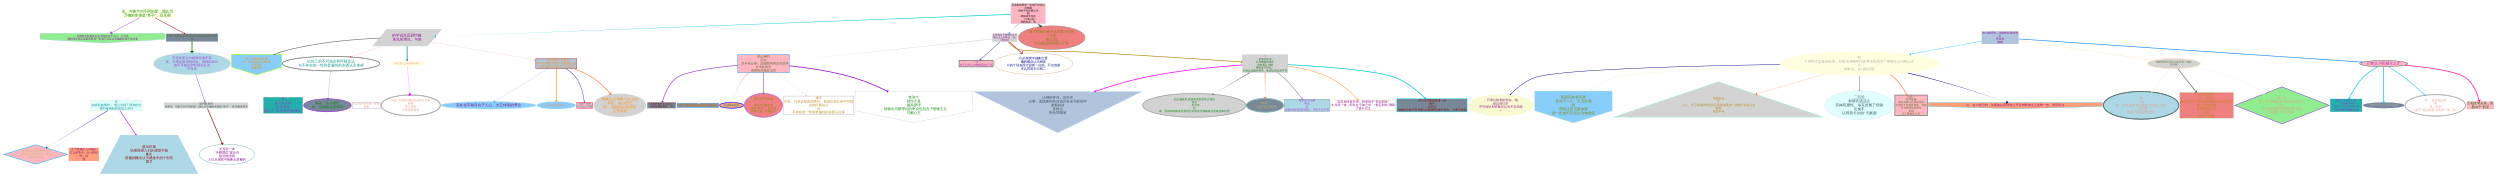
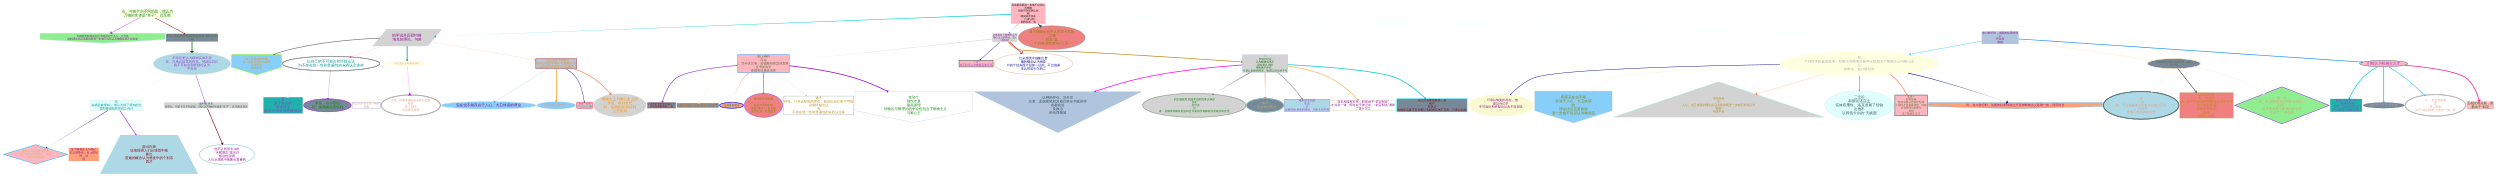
node "知的知觉之外什么也没有。他非 常不赞": fillcolor lightgray -> lightslategray
node "才共存一体 “天赋观念”提出白 板说他强调 人们从感觉中抽象出普遍的": label "才共存一体 “天赋观念”提出白 板说他强调 人们从感觉中抽象出普遍的" -> "他不认同笛卡尔的 “天赋观念”提出白 板说他强调 人们从感觉中抽象出普遍的"
